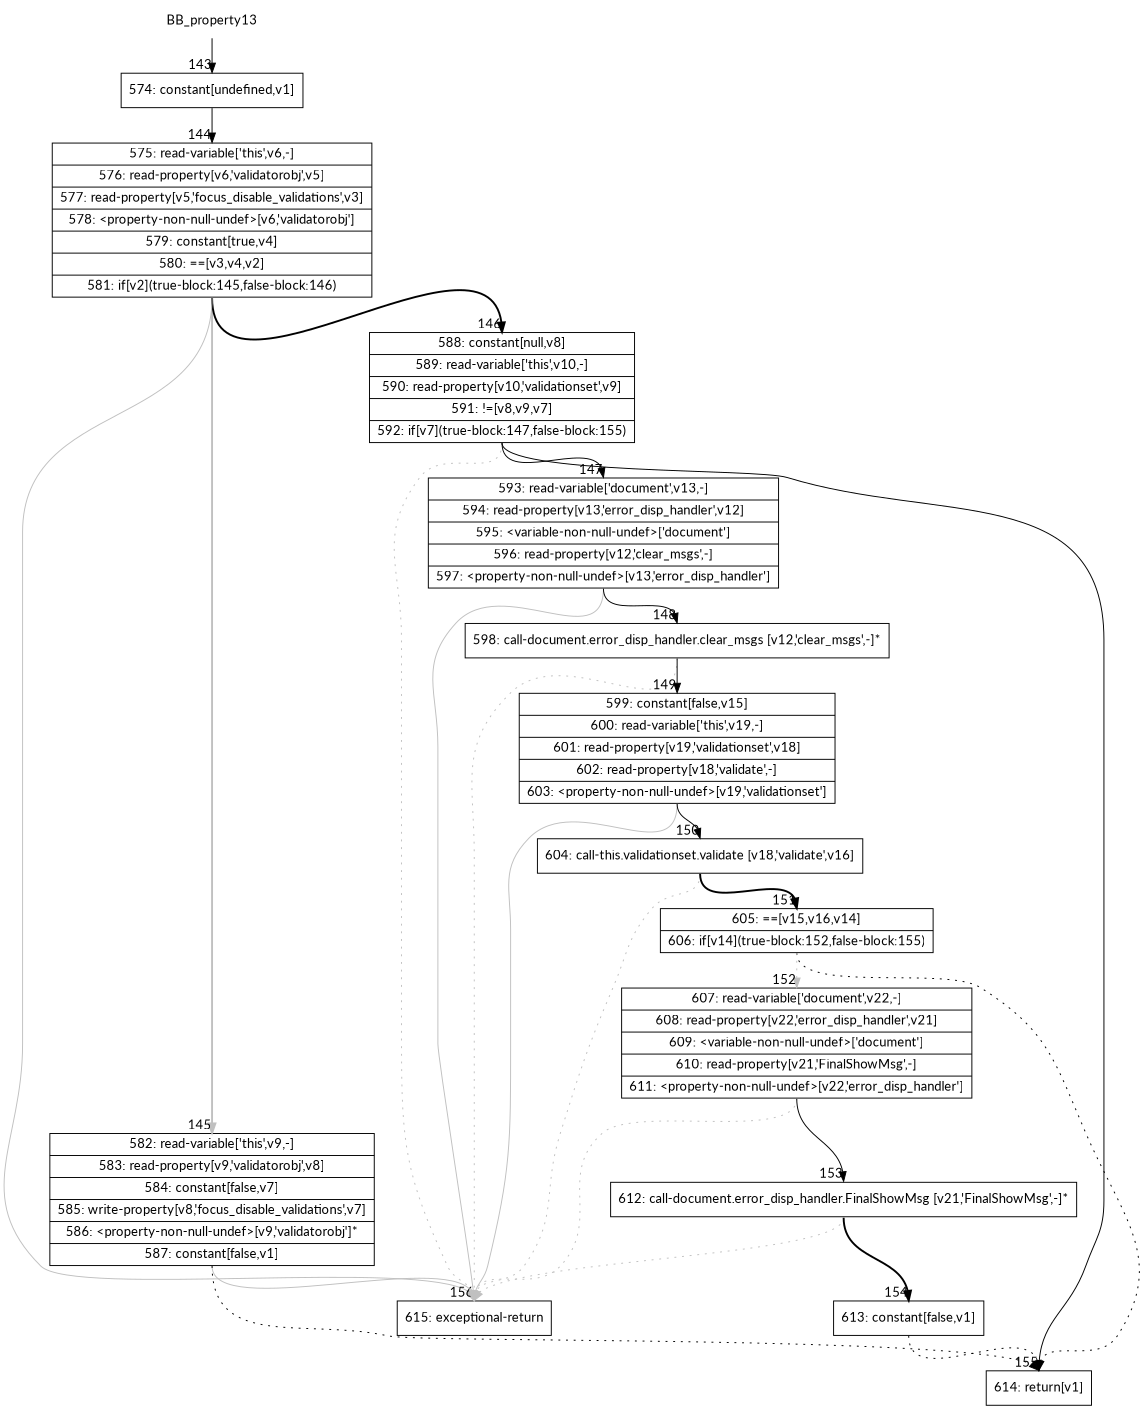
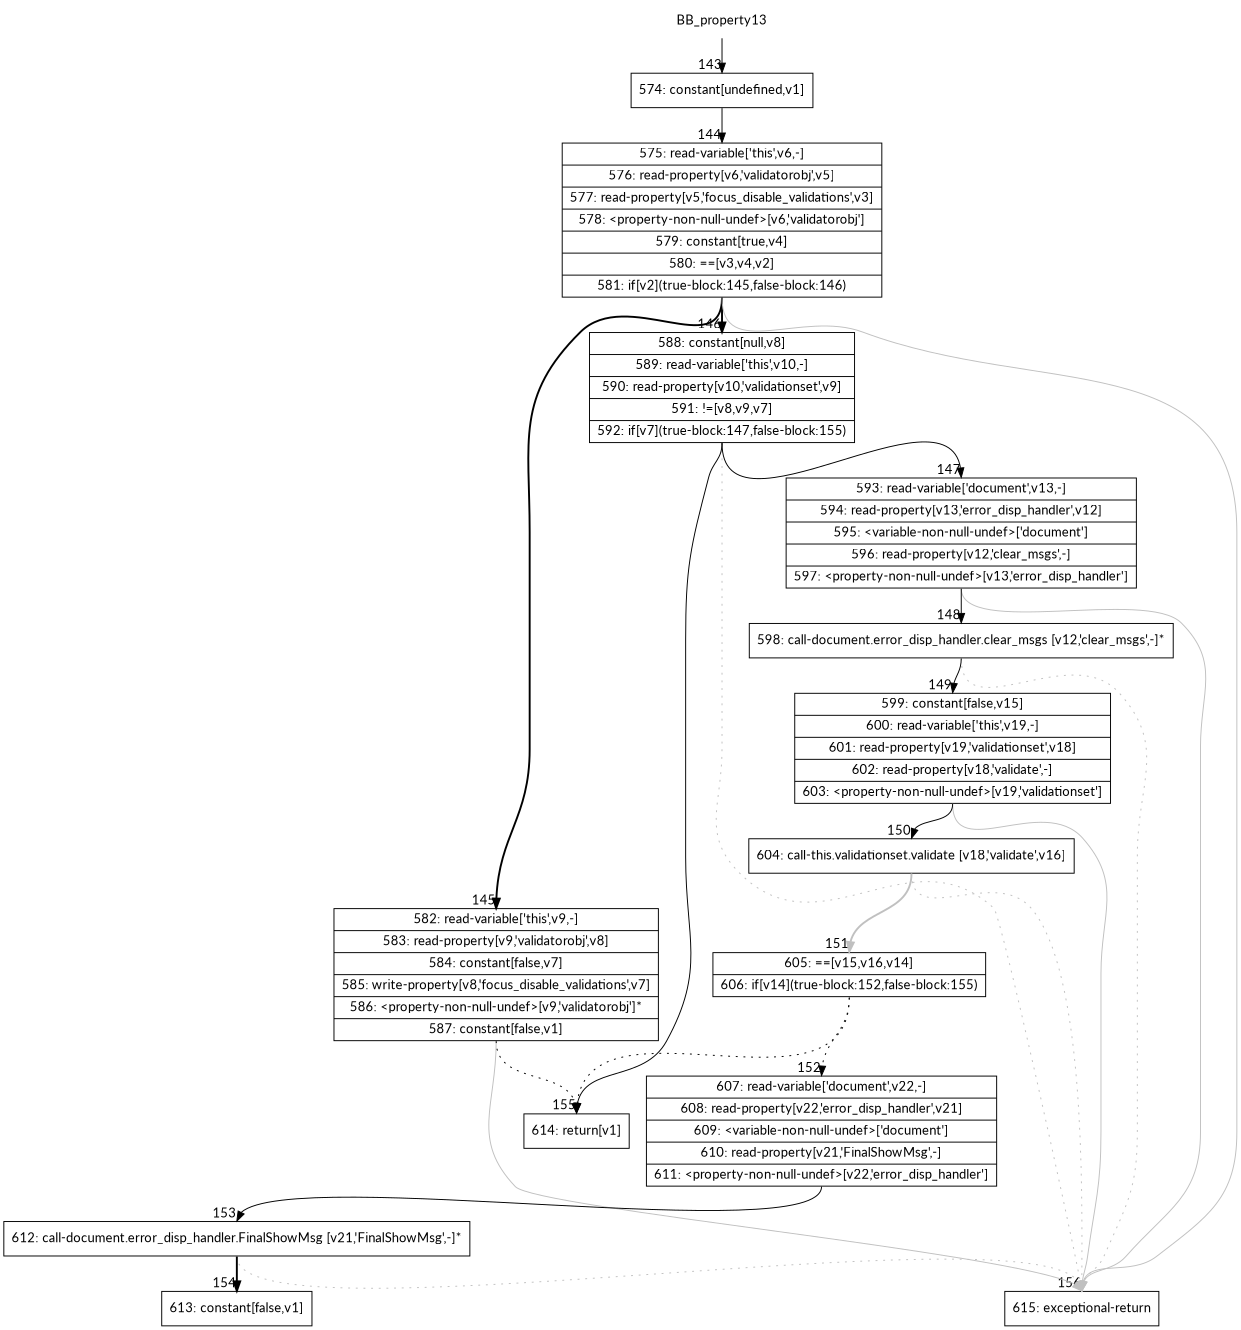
edge "575: read-variable['this',v6,-]" -> "582: read-variable['this',v9,-]": color gray -> black
edge "604: call-this.validationset.validate [v18,'validate',v16]" -> "605: ==[v15,v16,v14]": color black -> gray
edge "605: ==[v15,v16,v14]" -> "607: read-variable['document',v22,-]": color gray -> black
edge "607: read-variable['document',v22,-]" -> "615: exceptional-return": removed
edge "613: constant[false,v1]" -> "614: return[v1]": removed
